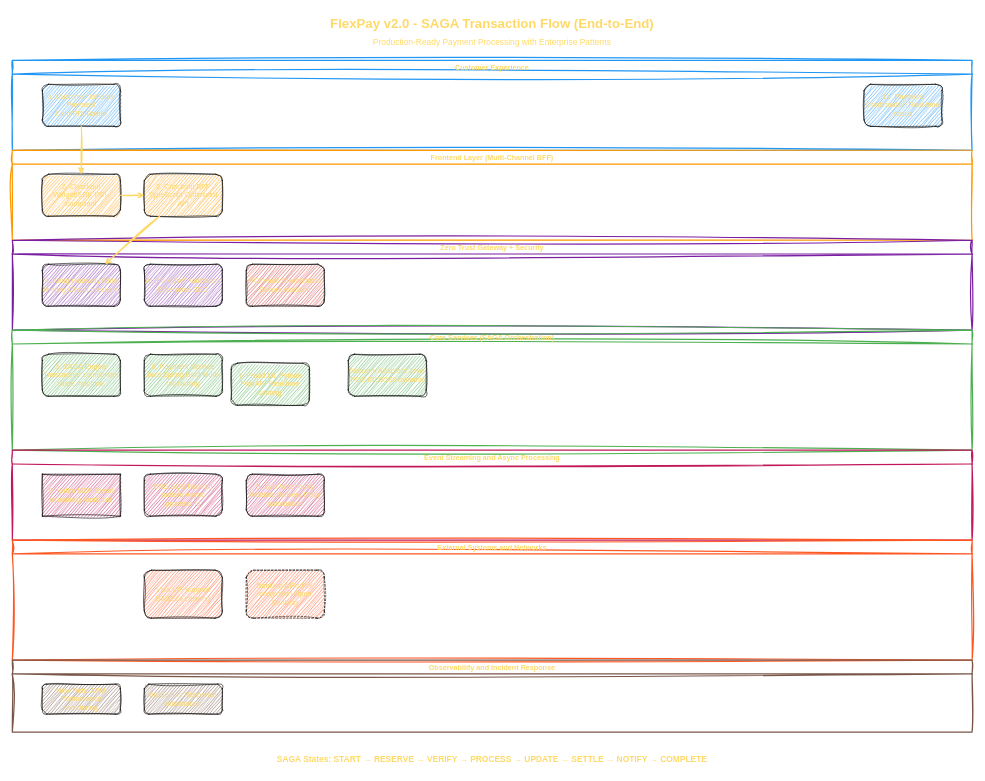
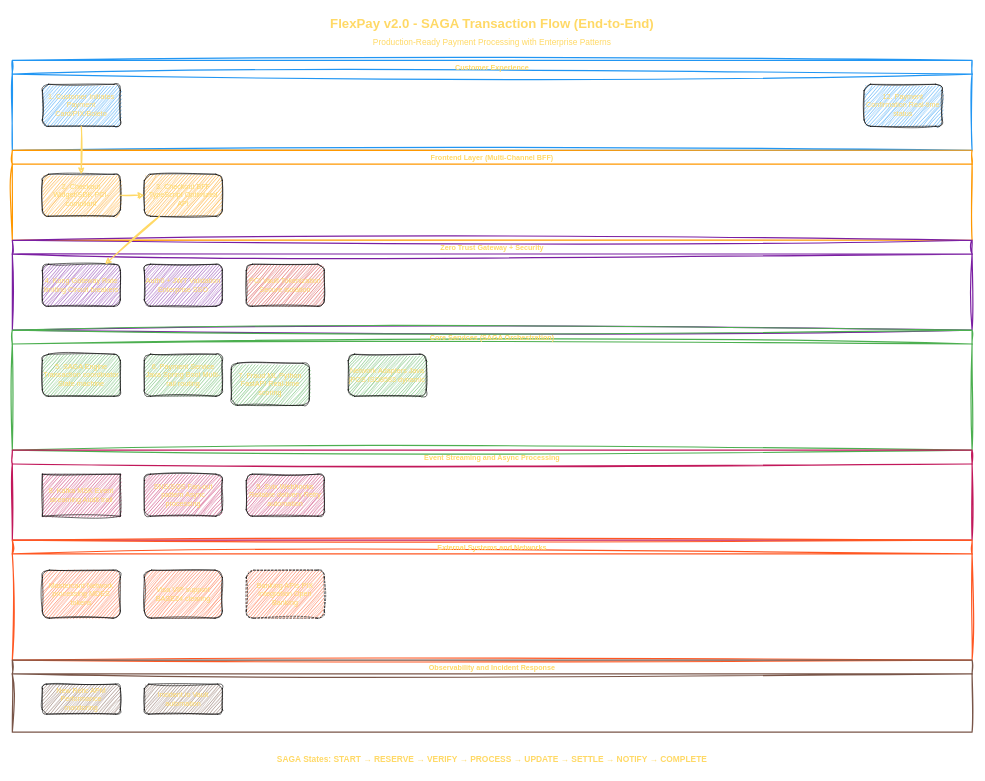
edge "2. Checkout Widget/SDK PCI-compliant" -> "3. Checkout BFF TypeScript Optimized API": arrowhead open -> classic
edge "3. Checkout BFF TypeScript Optimized API" -> "4. Kong Gateway Rate limiting Circuit breakers": arrowhead open -> classic
node "Mastercard Network processing MDES tokens": added
node "Incident.io Response automation": label "Incident.io Response automation" -> "Incident.io Vault automation"
